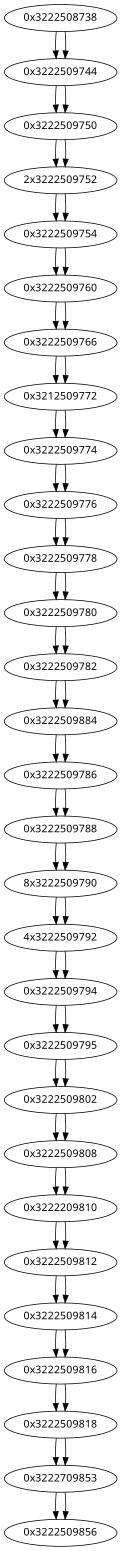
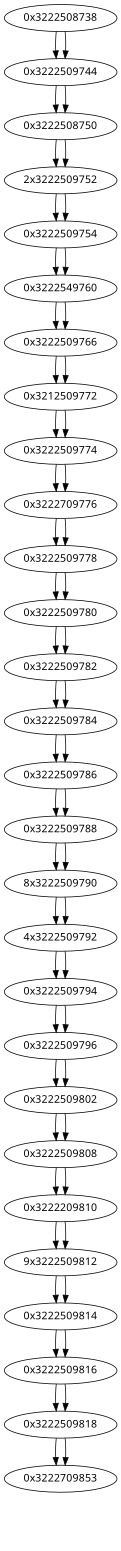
node "0x3222509750": label "0x3222509750" -> "0x3222508750"
node "0x3222509760": label "0x3222509760" -> "0x3222549760"
node "0x3222509776": label "0x3222509776" -> "0x3222709776"
node "0x3222509884": label "0x3222509884" -> "0x3222509784"
node "0x3222509795": label "0x3222509795" -> "0x3222509796"
node "0x3222509812": label "0x3222509812" -> "9x3222509812"
node "0x3222509856": removed
